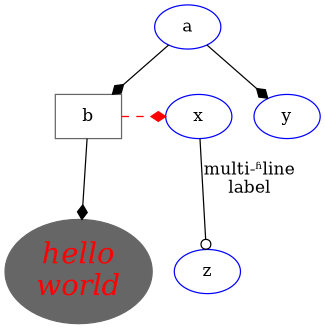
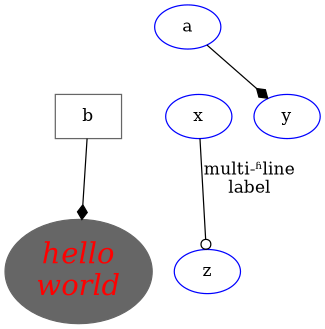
edge "a" -> "b": removed
edge "b" -> "x": removed
